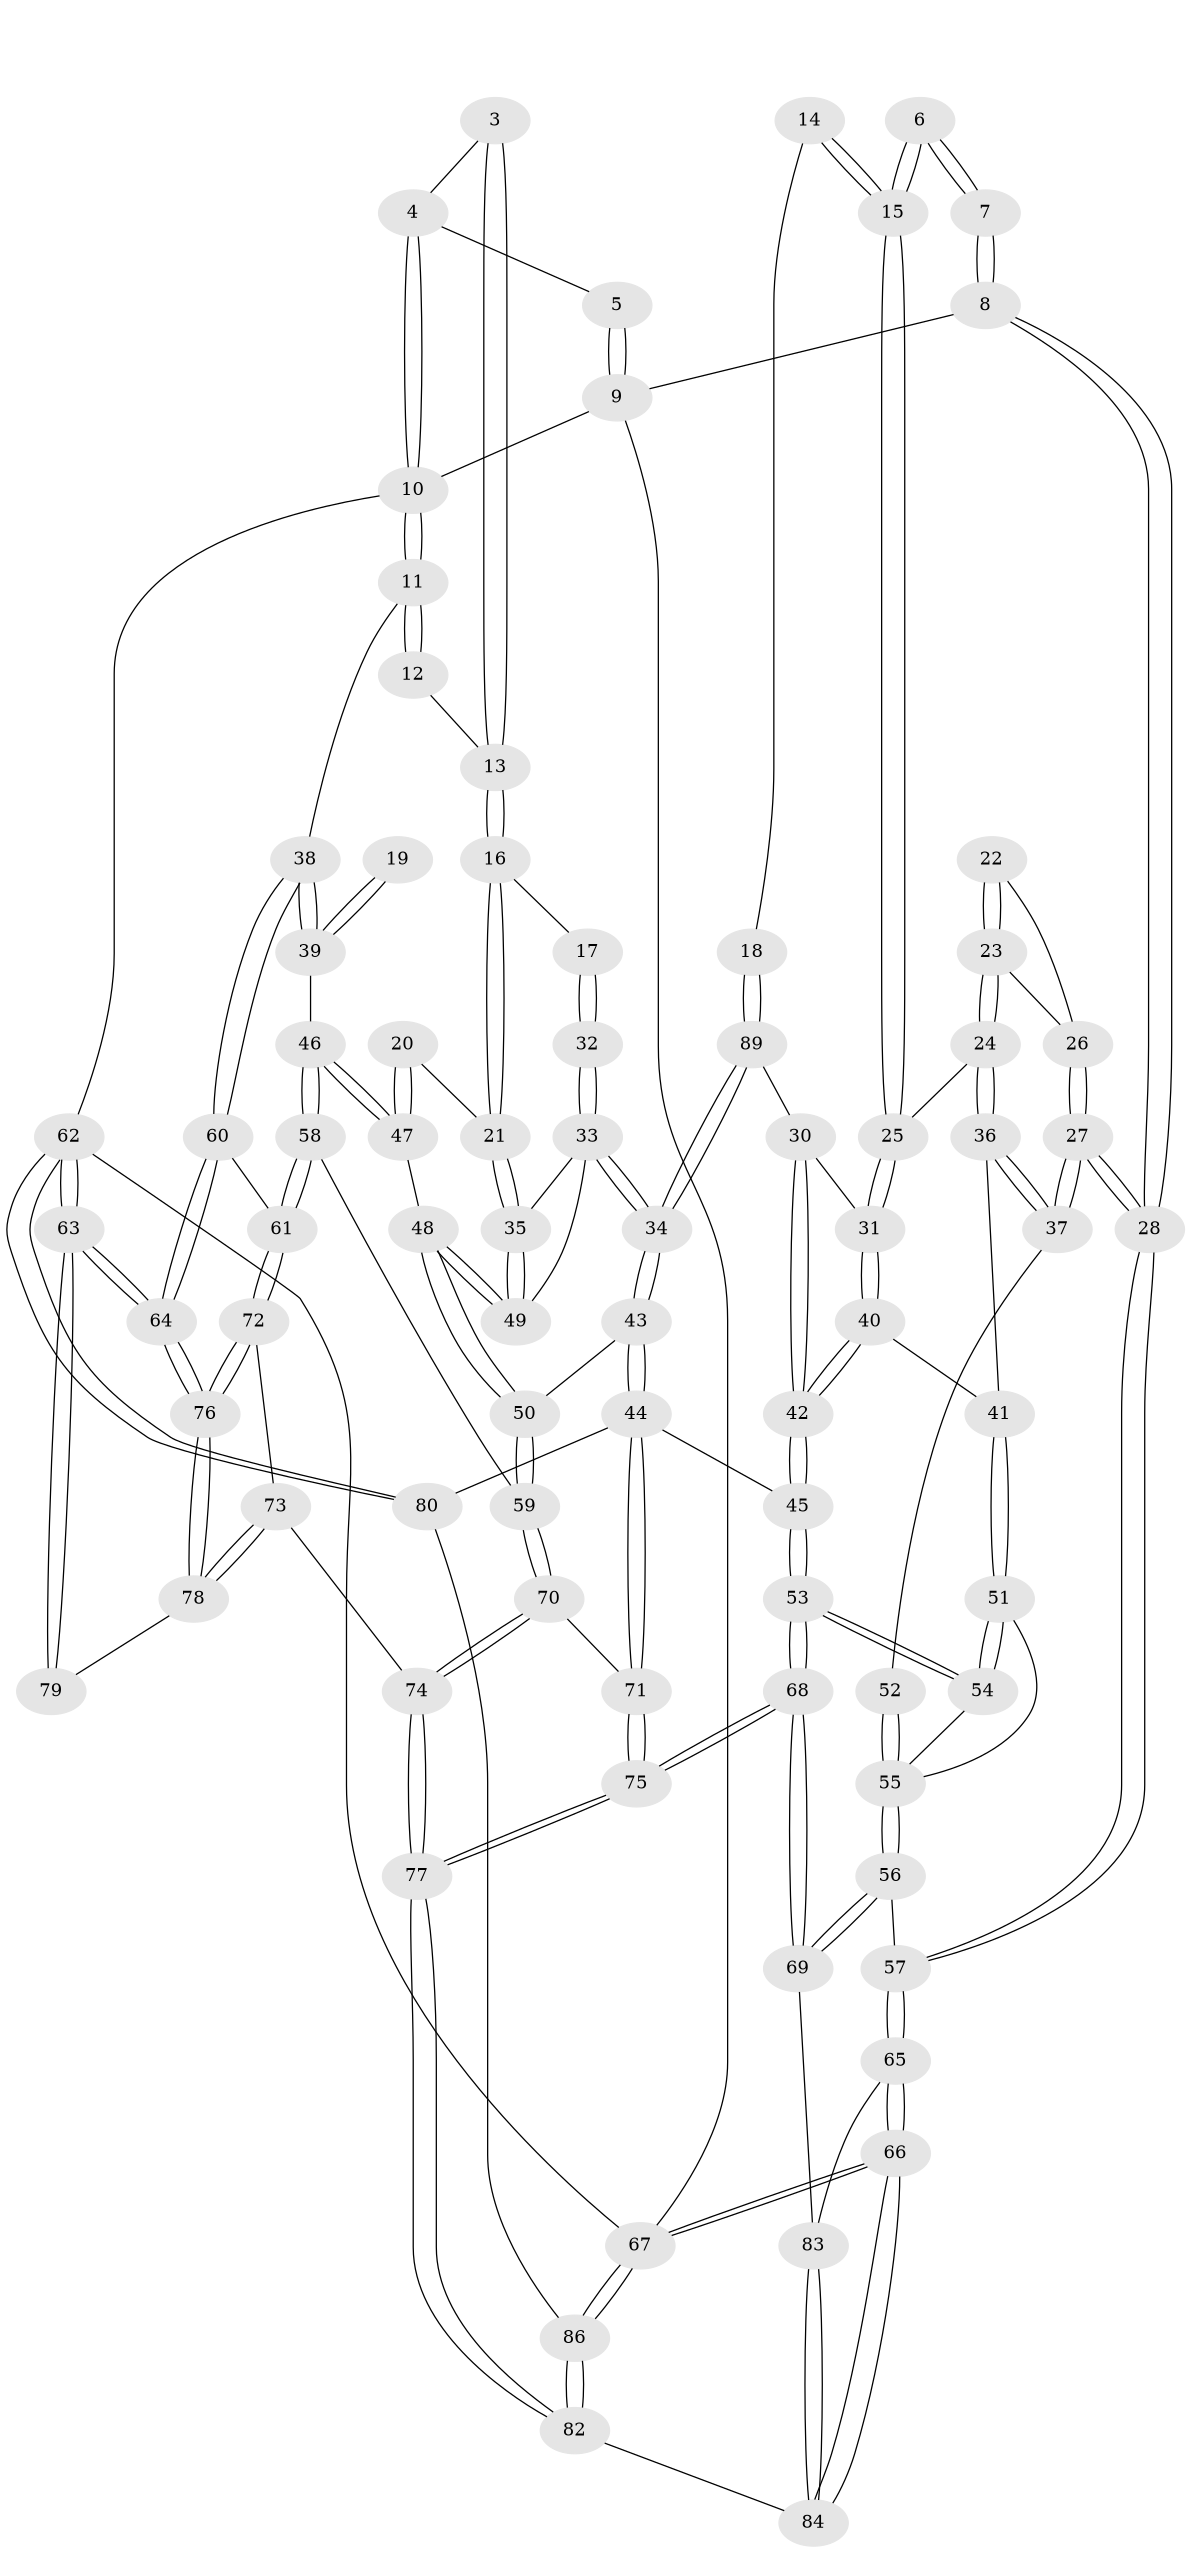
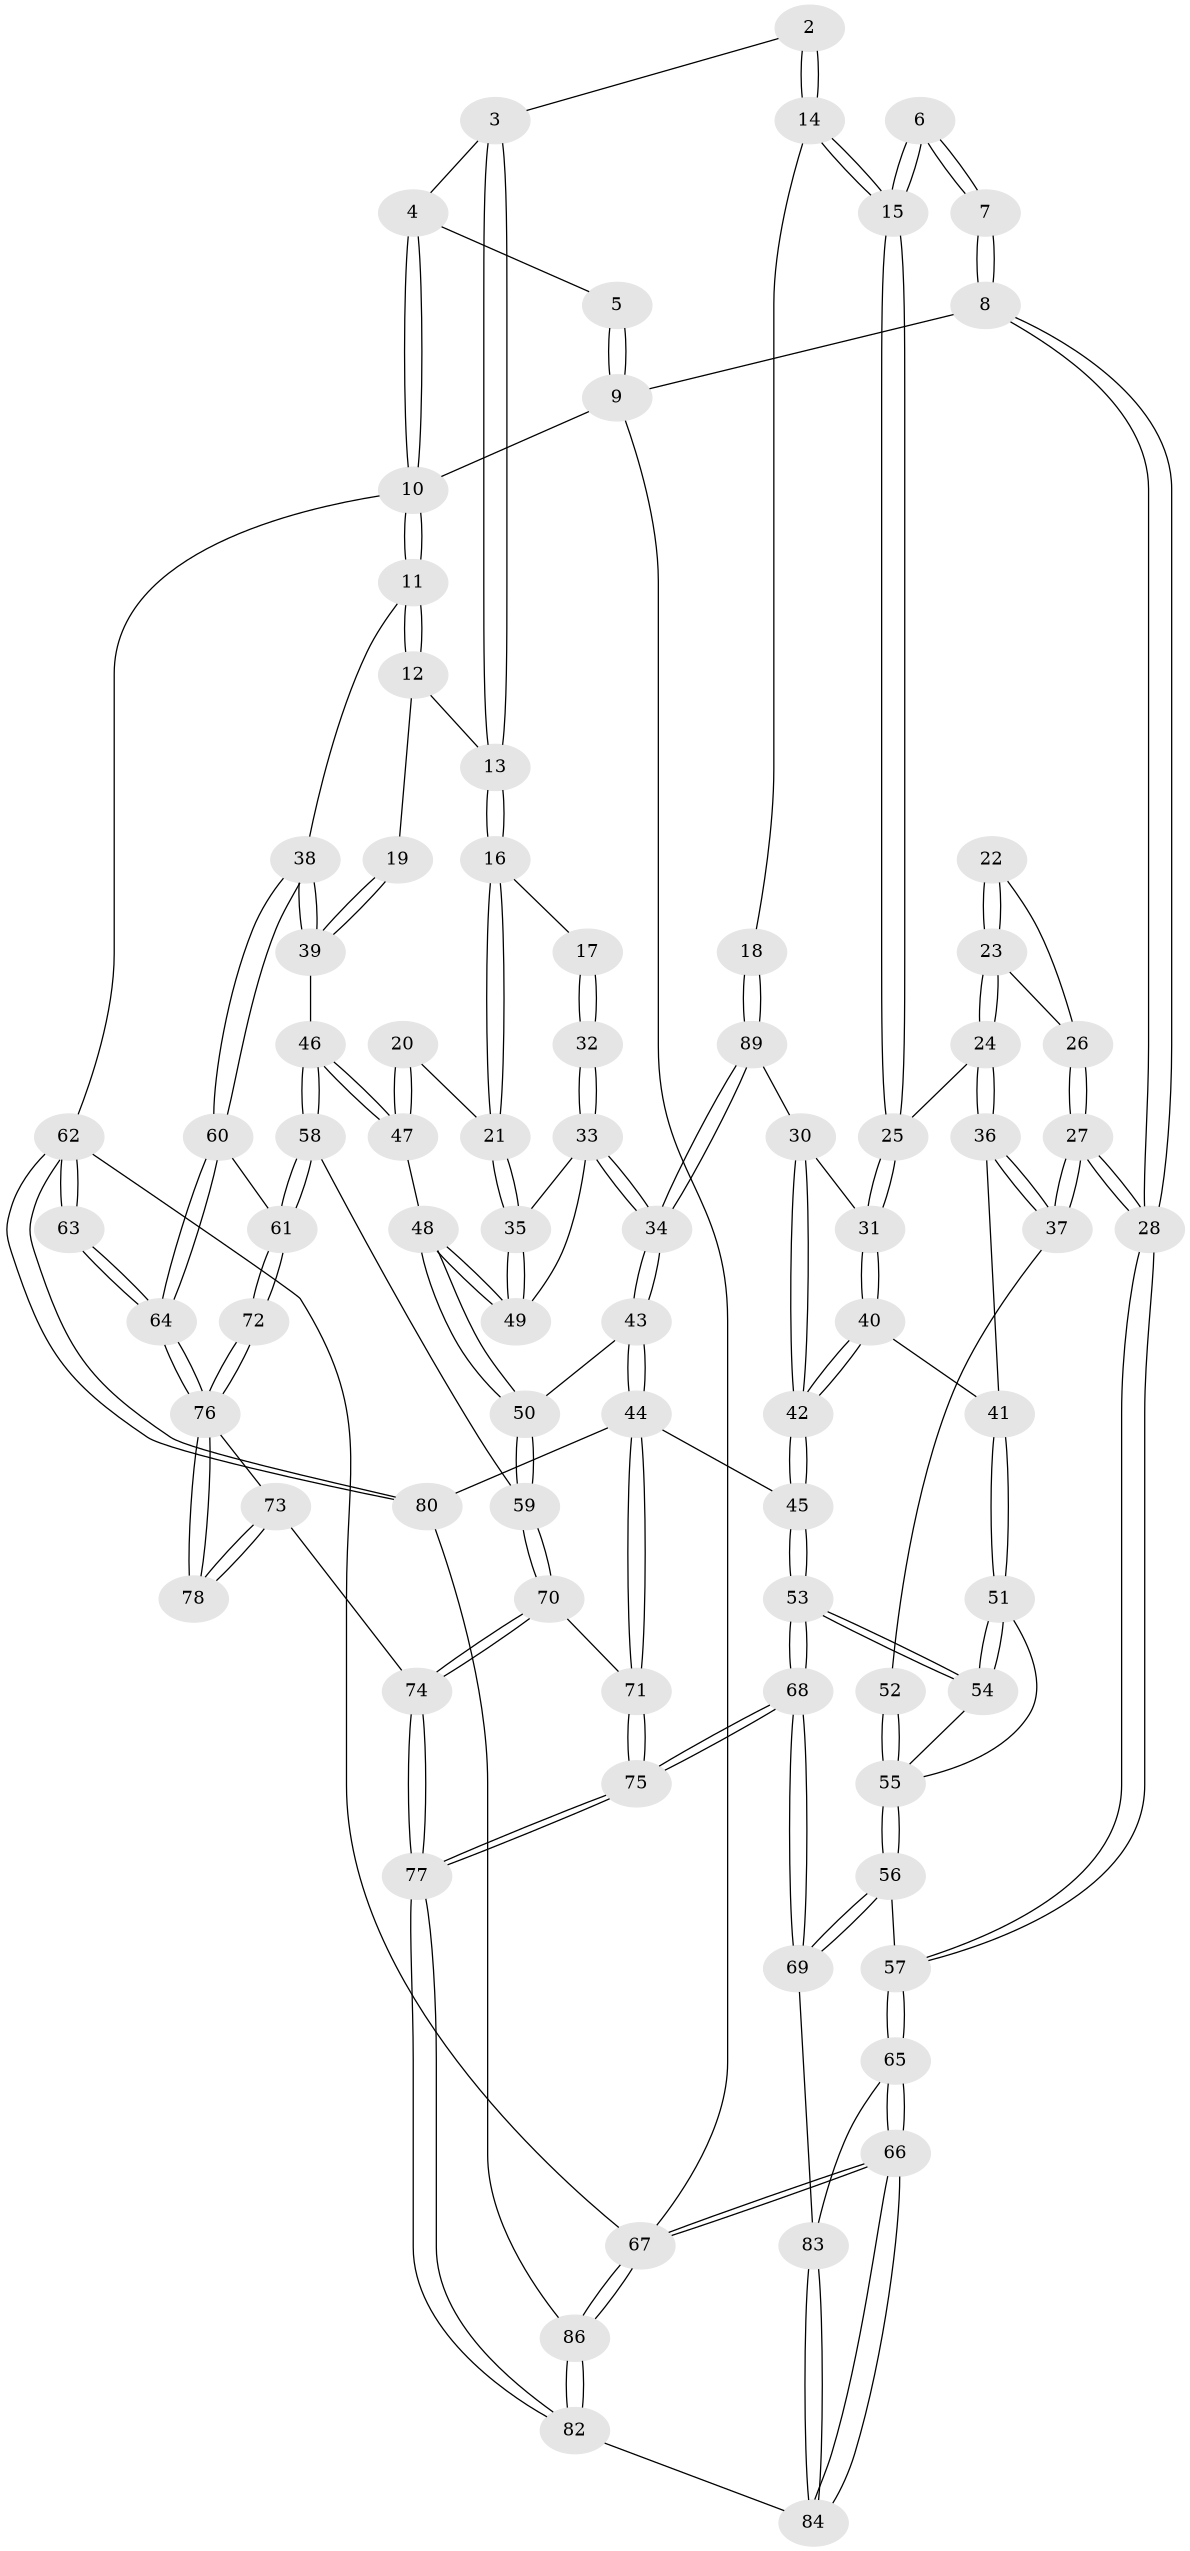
node "2": added
edge "12" -- "19": added
edge "72" -- "73": now "76" -- "73"
node "79": removed
